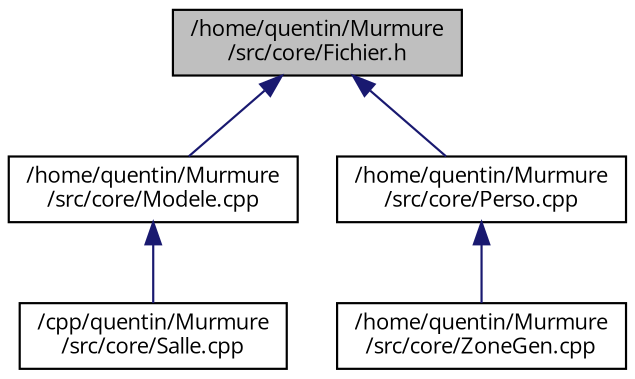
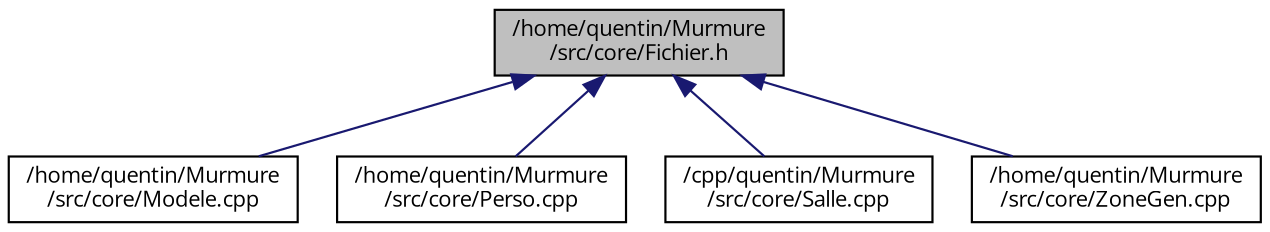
edge "/cpp/quentin/Murmure /src/core/Salle.cpp" -> "/home/quentin/Murmure /src/core/Modele.cpp": now "/cpp/quentin/Murmure /src/core/Salle.cpp" -> "/home/quentin/Murmure /src/core/Fichier.h"
edge "/home/quentin/Murmure /src/core/ZoneGen.cpp" -> "/home/quentin/Murmure /src/core/Perso.cpp": now "/home/quentin/Murmure /src/core/ZoneGen.cpp" -> "/home/quentin/Murmure /src/core/Fichier.h"
